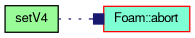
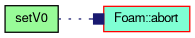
node "setV4": label "setV4" -> "setV0"
